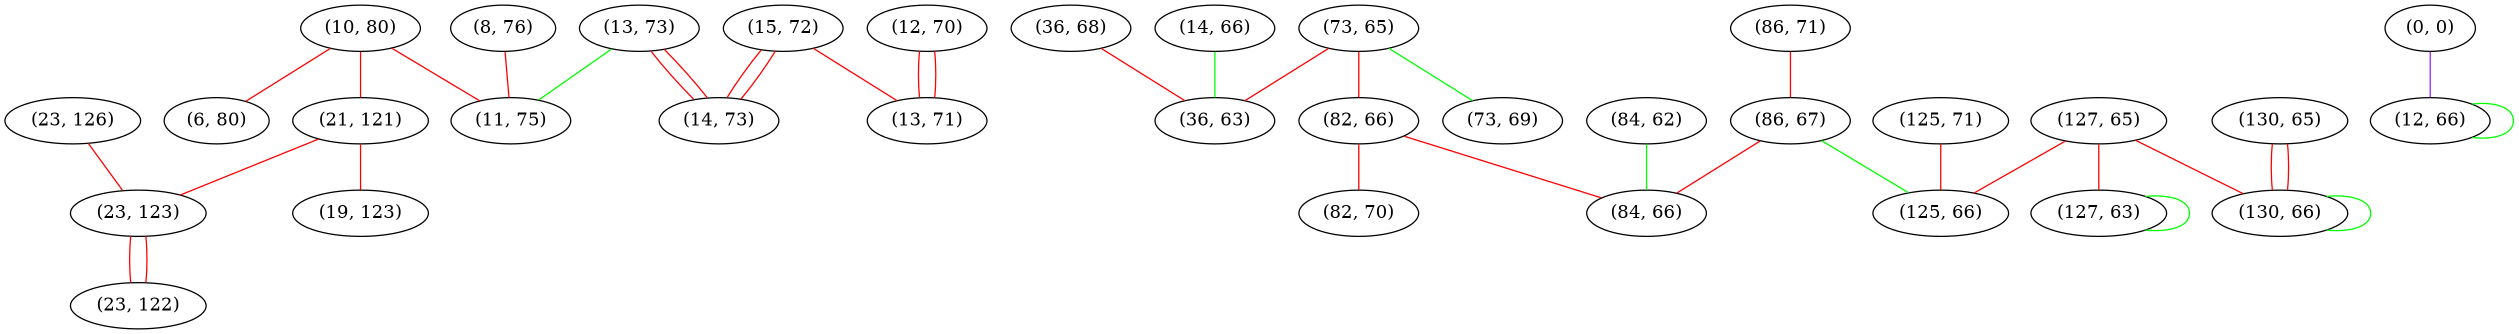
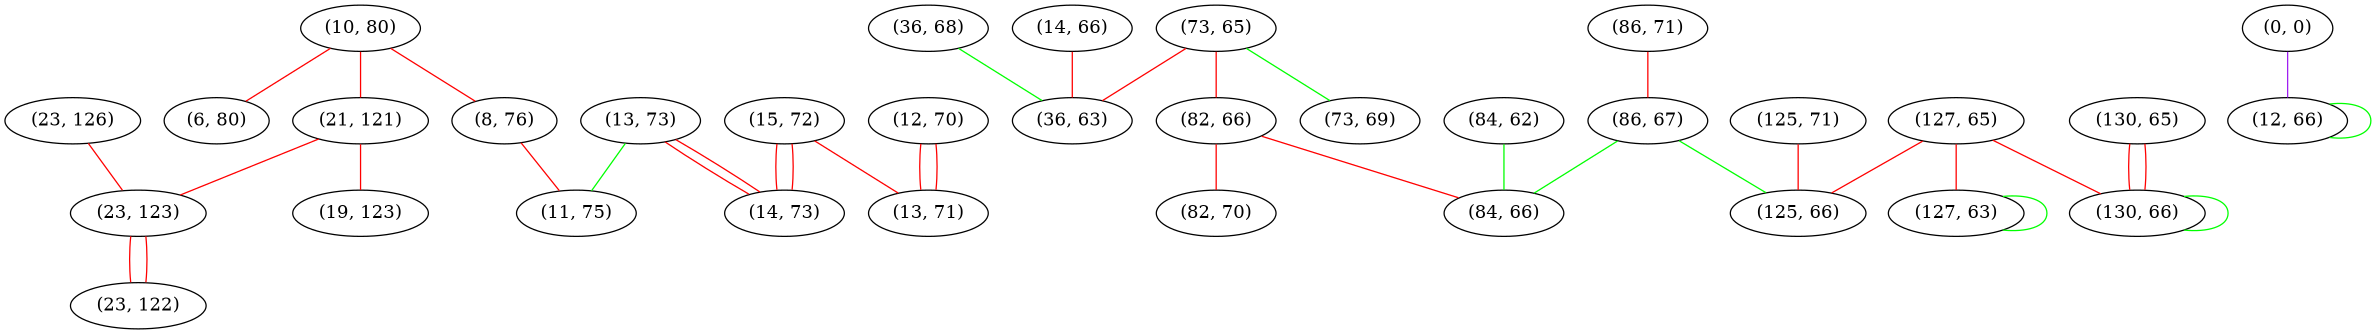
edge "(10, 80)" -- "(11, 75)": now "(10, 80)" -- "(8, 76)"
edge "(36, 68)" -- "(36, 63)": color red -> green
edge "(14, 66)" -- "(36, 63)": color green -> red
edge "(86, 67)" -- "(84, 66)": color red -> green
